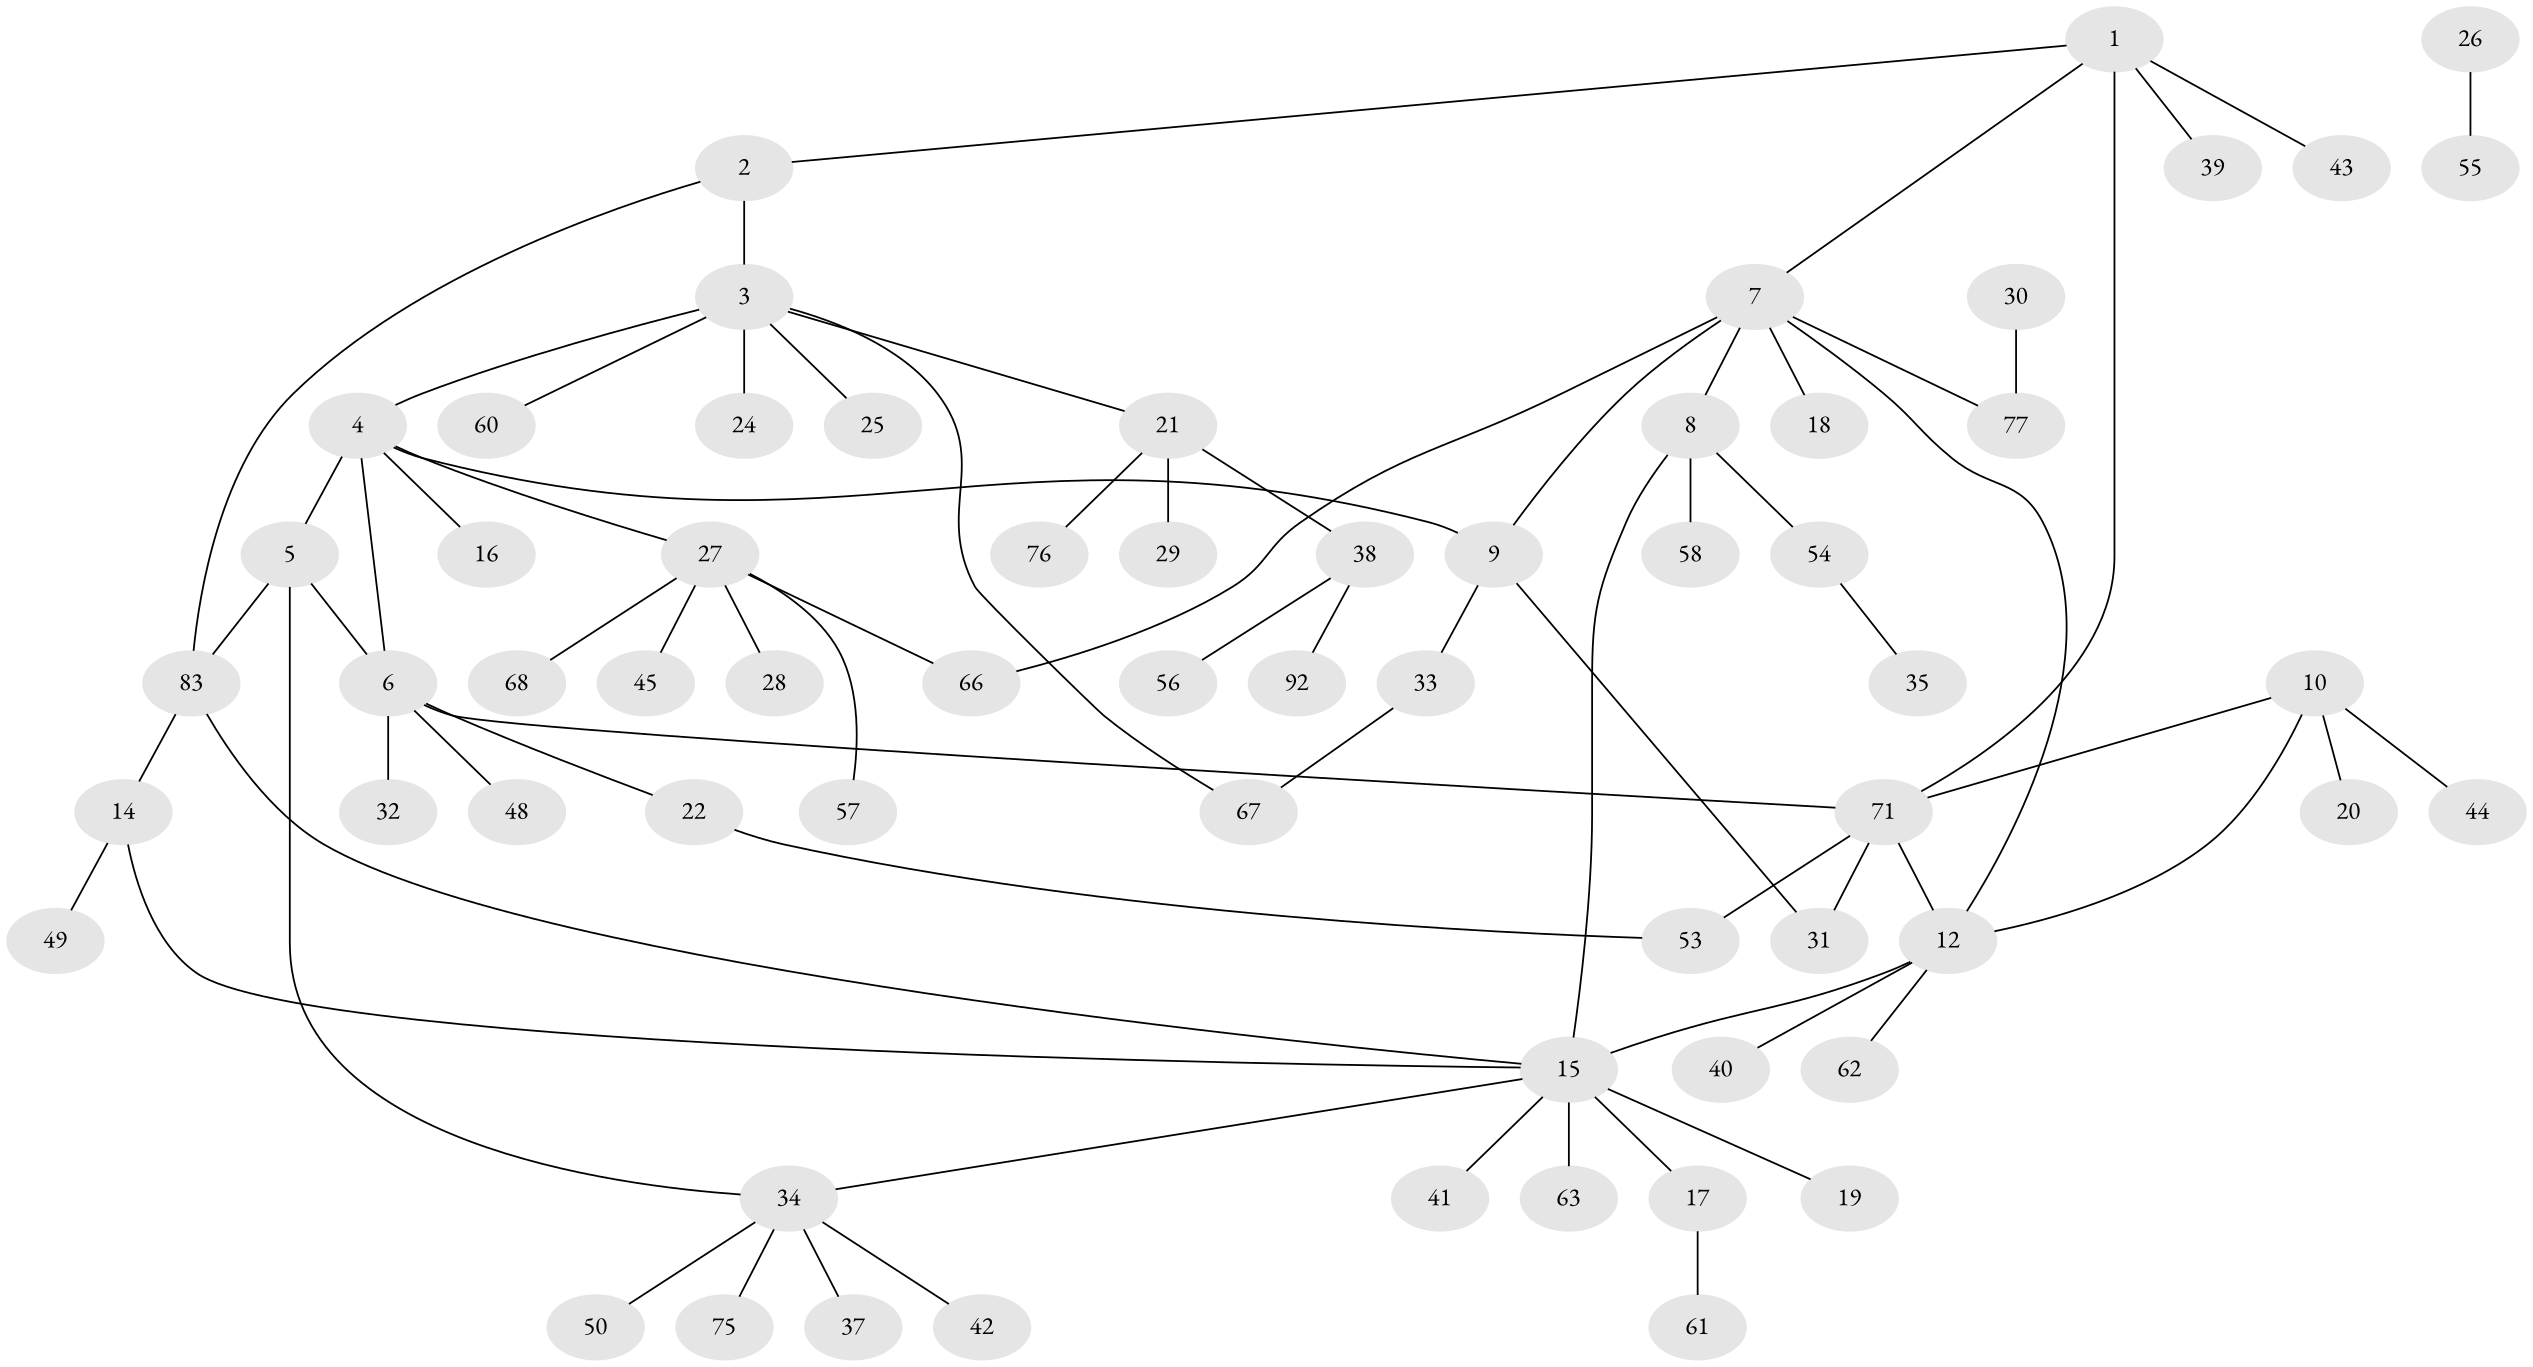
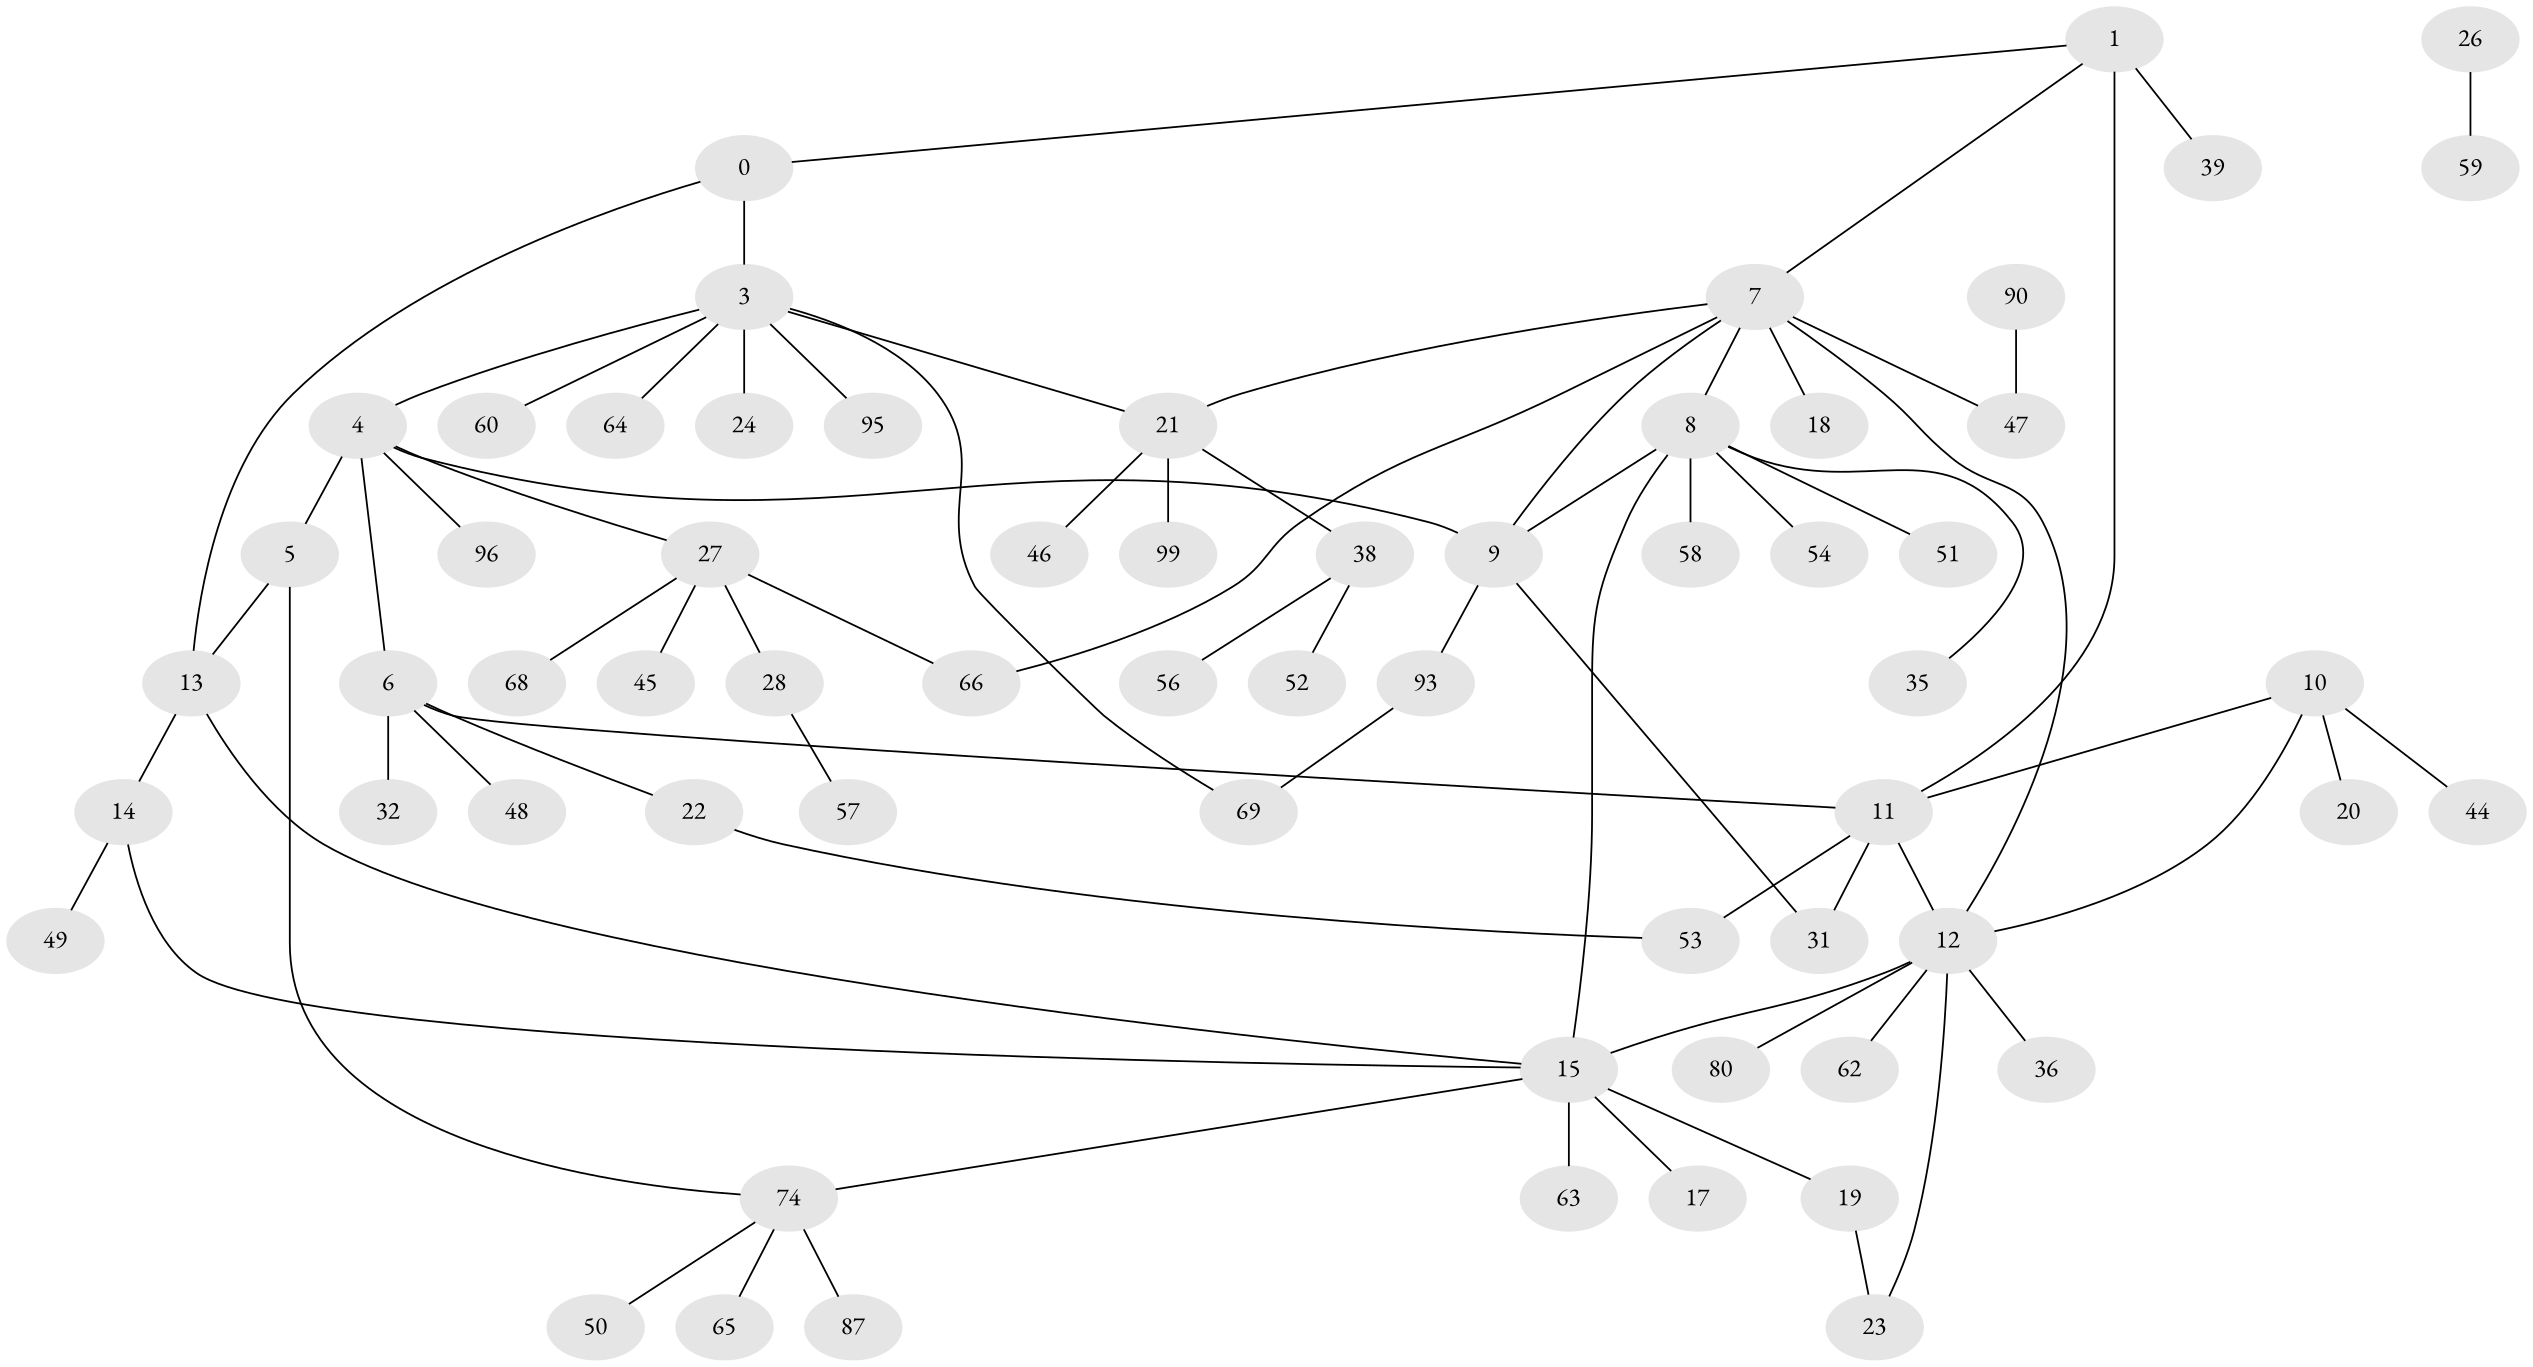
node "2": label "2" -> "0"
node "43": removed
node "55": label "55" -> "59"
node "30": label "30" -> "90"
edge "7" -- "21": added
node "64": added
node "25": label "25" -> "95"
node "77": label "77" -> "47"
edge "8" -- "9": added
node "16": label "16" -> "96"
node "76": label "76" -> "46"
node "29": label "29" -> "99"
node "51": added
edge "5" -- "6": removed
edge "54" -- "35": now "8" -- "35"
edge "27" -- "57": now "28" -- "57"
node "83": label "83" -> "13"
node "92": label "92" -> "52"
node "33": label "33" -> "93"
node "67": label "67" -> "69"
node "71": label "71" -> "11"
node "40": label "40" -> "80"
node "36": added
node "34": label "34" -> "74"
node "41": removed
node "75": label "75" -> "65"
node "37": label "37" -> "87"
node "42": removed
node "61": removed
node "23": added
